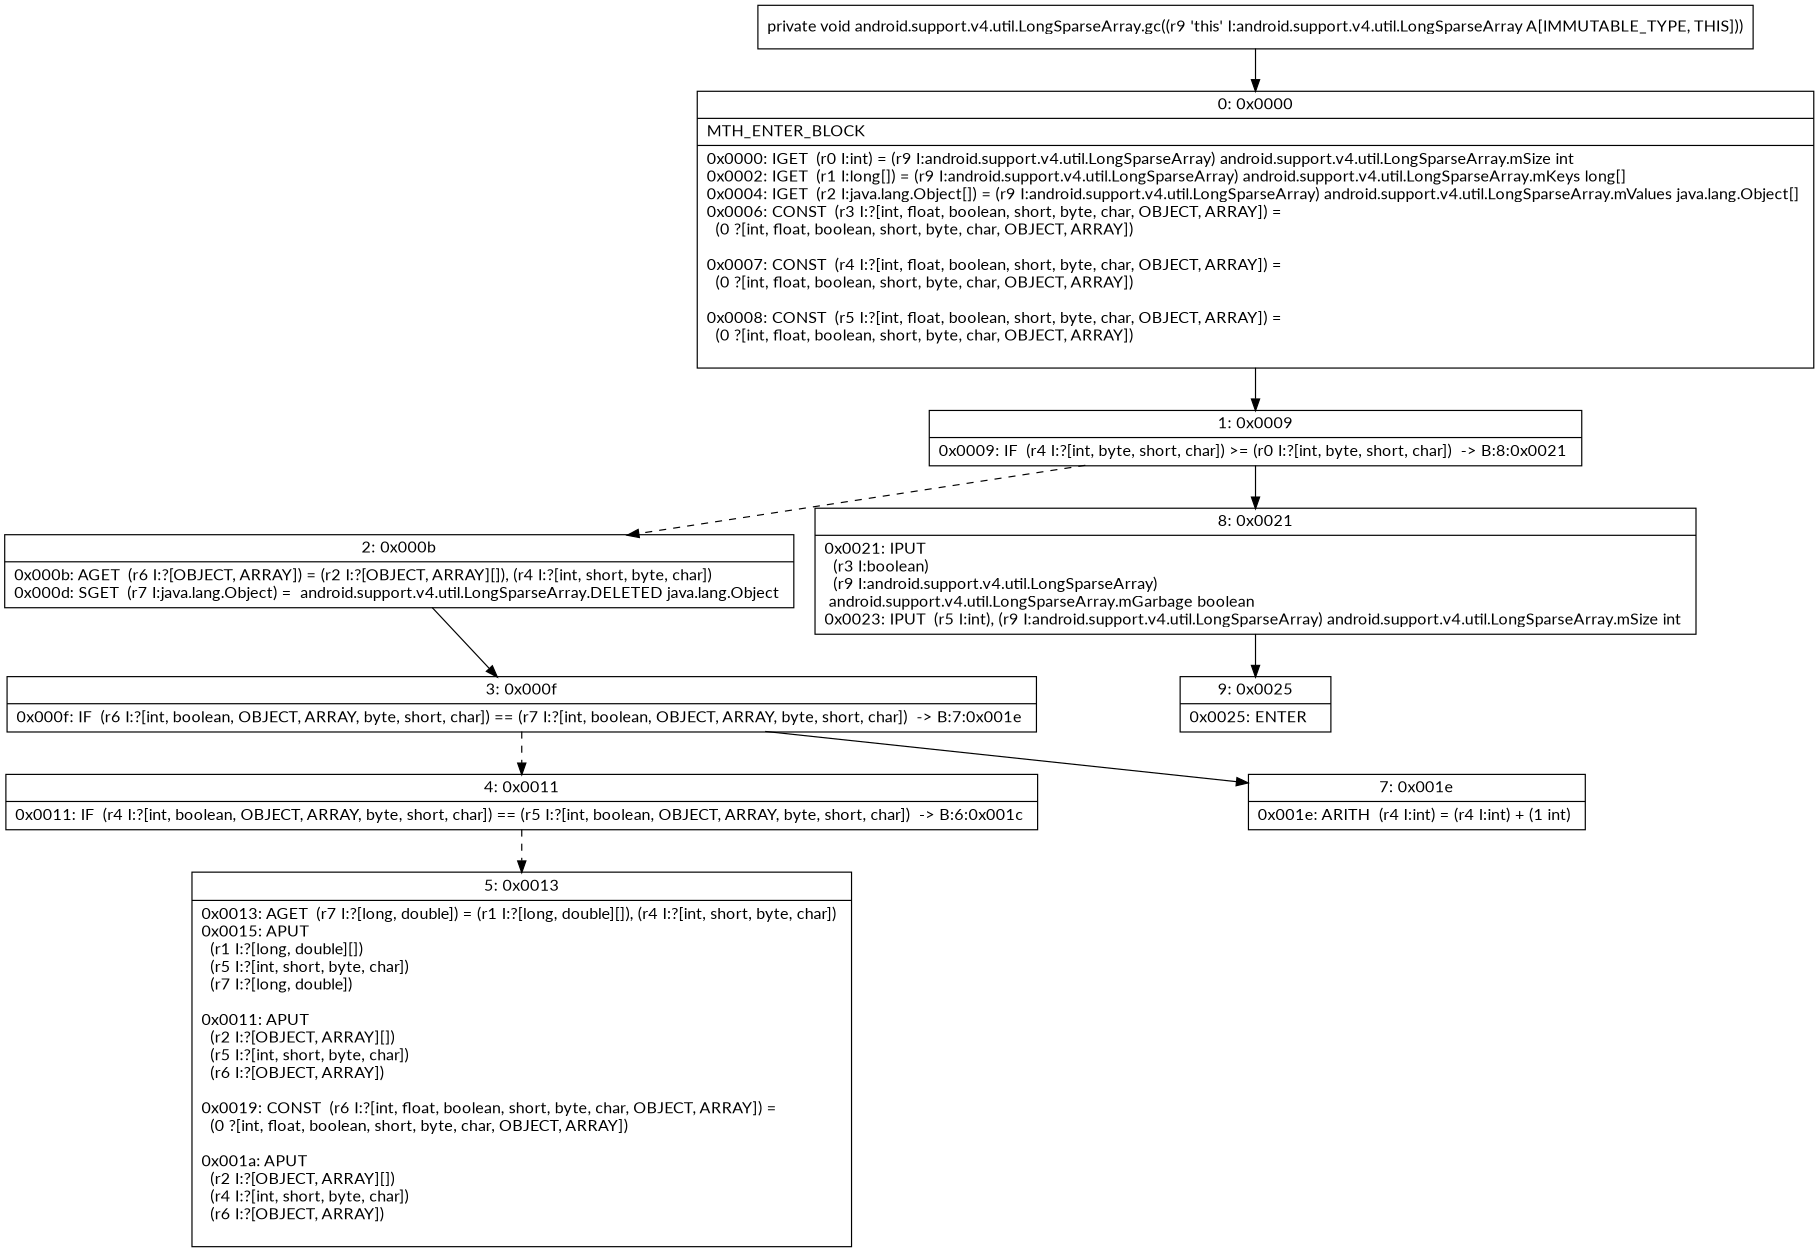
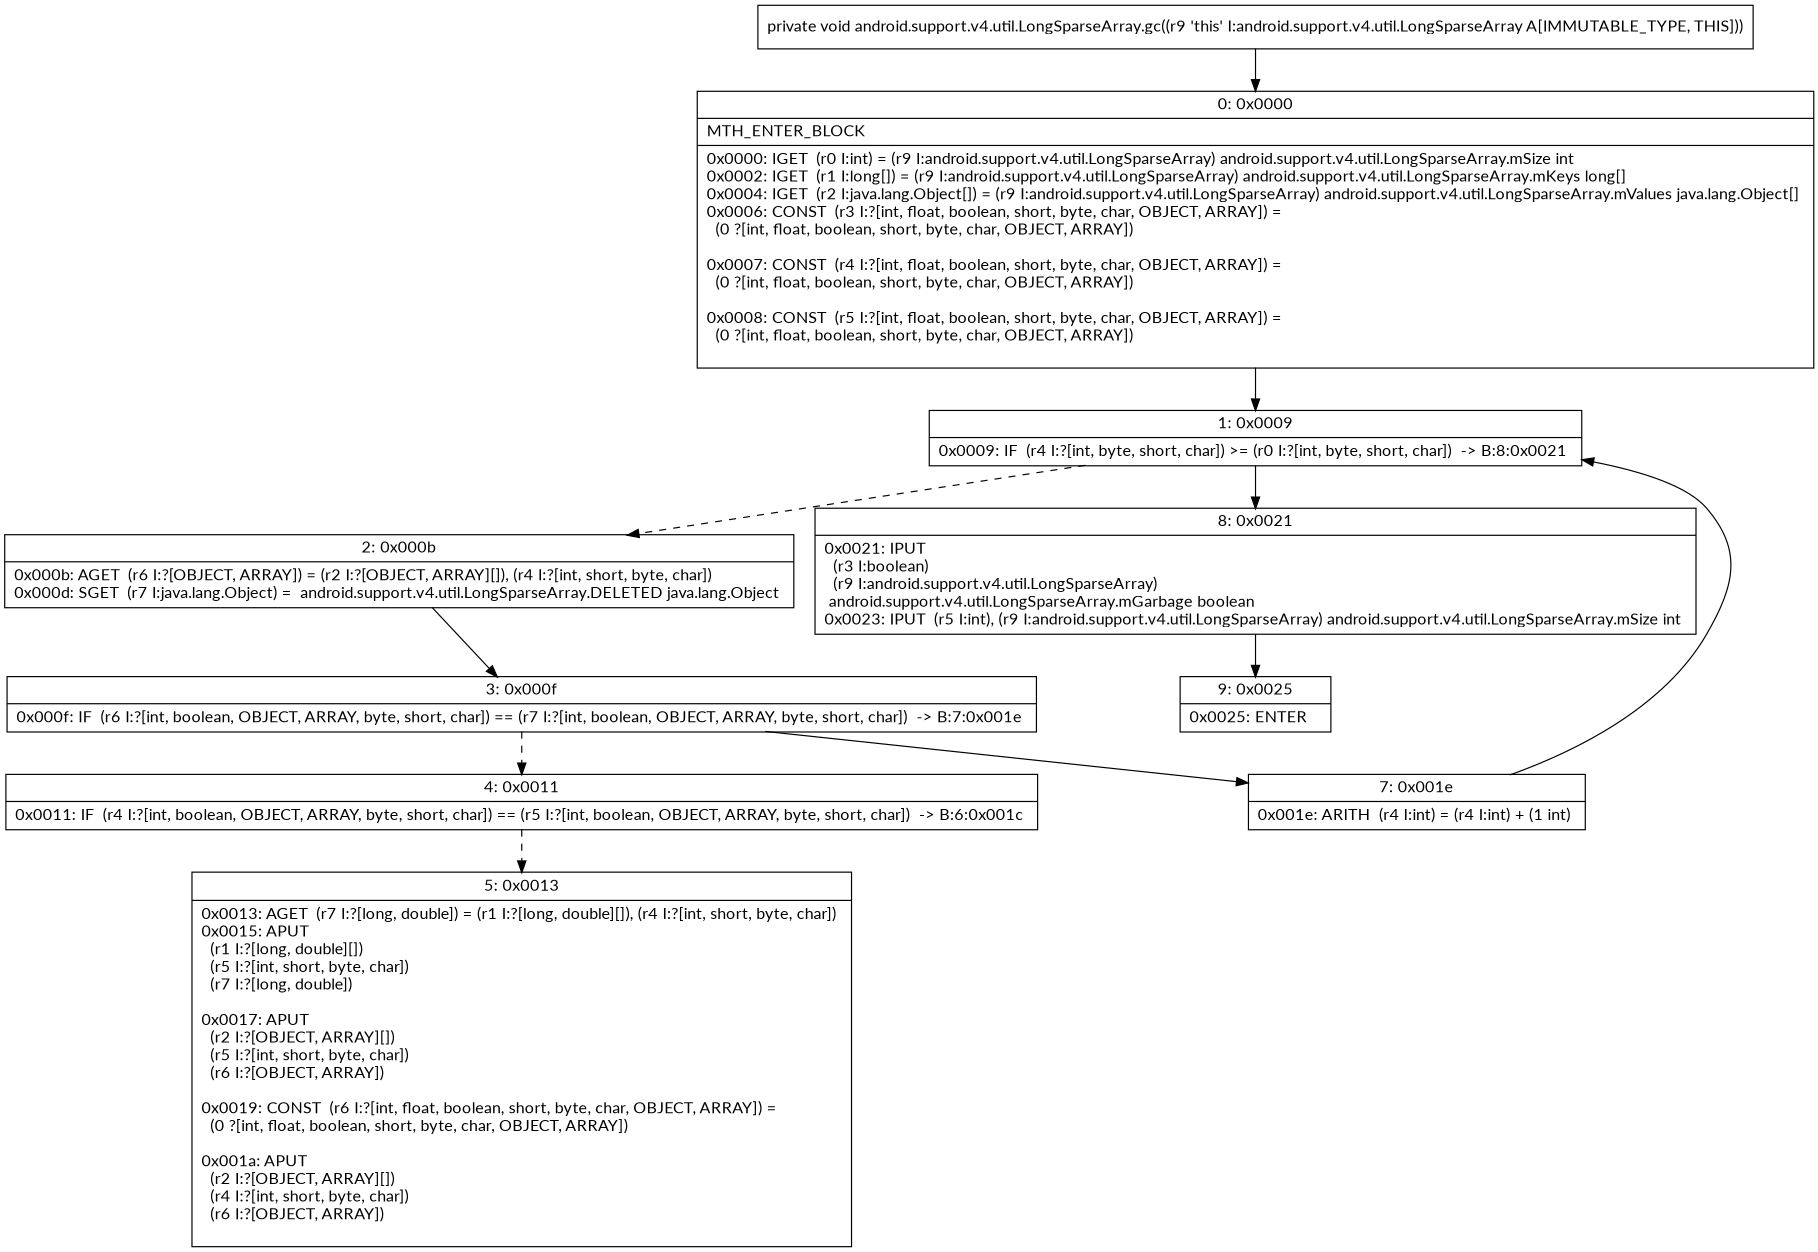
edge "7: 0x001e" -> "1: 0x0009": added
node "5: 0x0013": text "0x0011: APUT" -> "0x0017: APUT"
